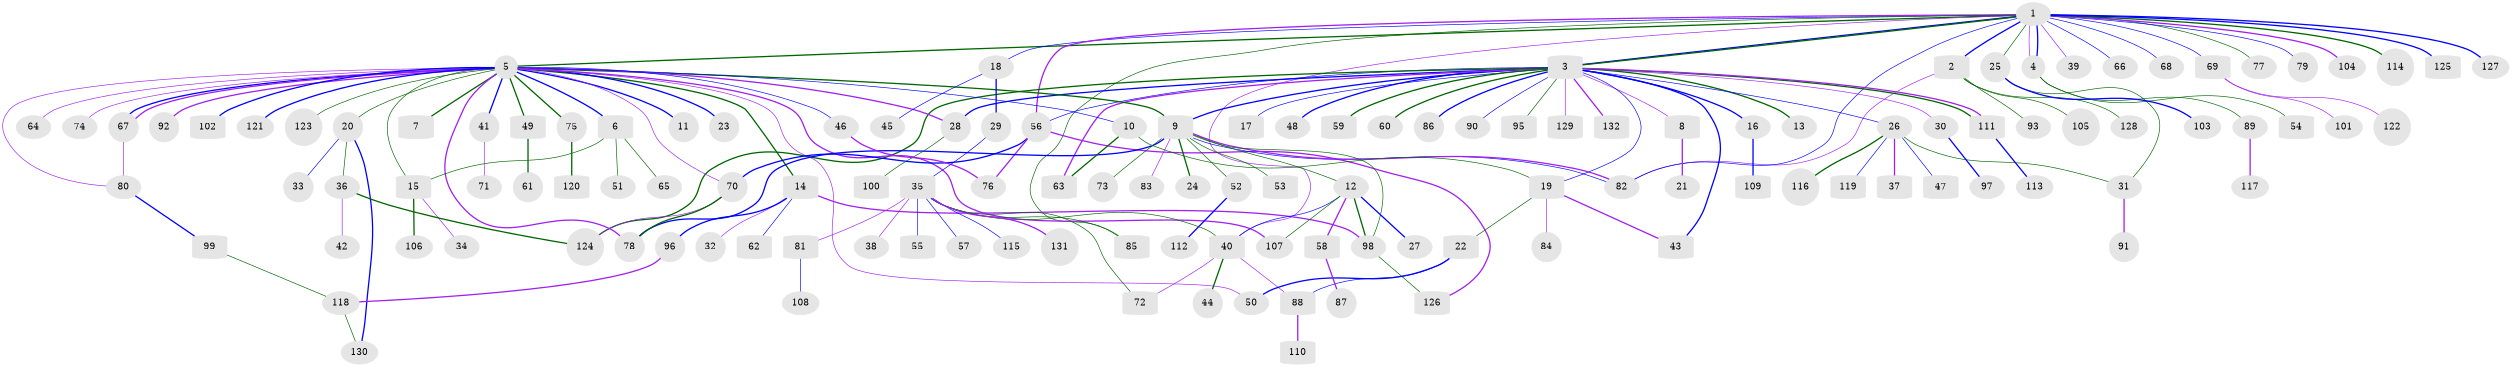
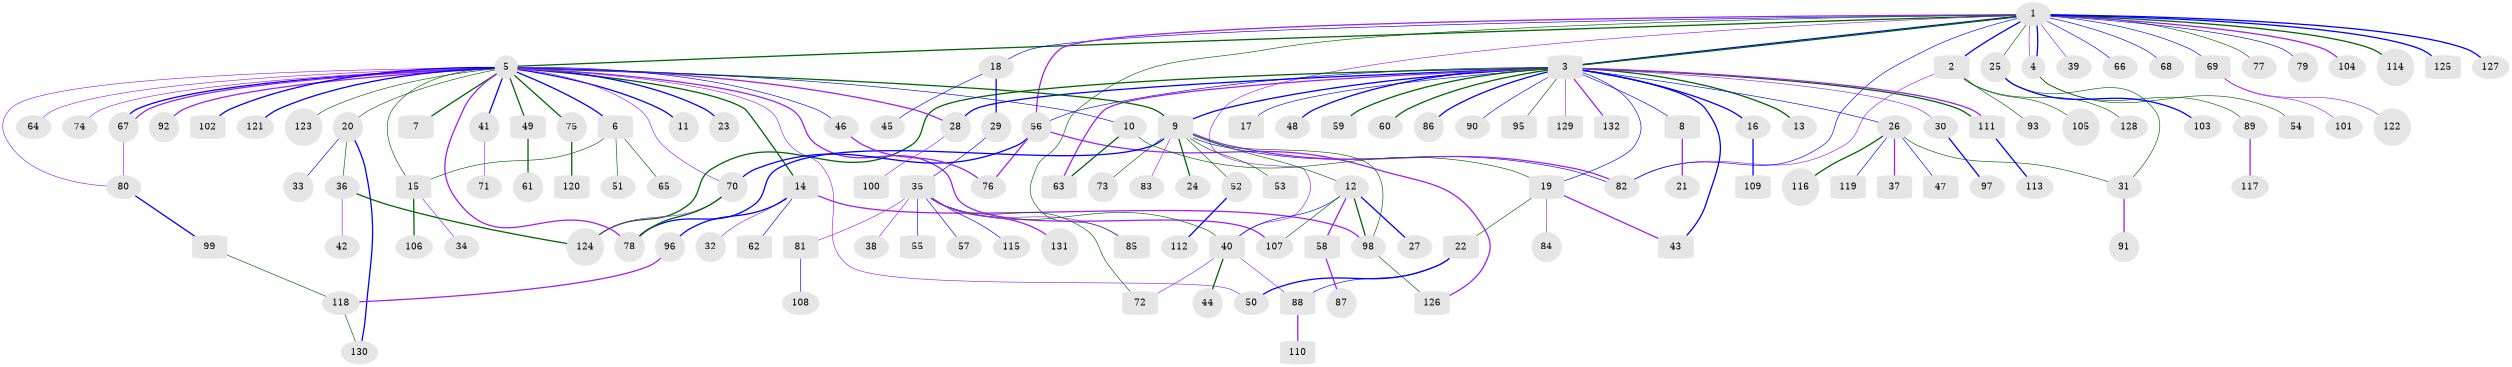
edge "3" -- "8": color purple -> blue
edge "28" -- "100": color darkgreen -> purple
edge "35" -- "85": color darkgreen -> purple
